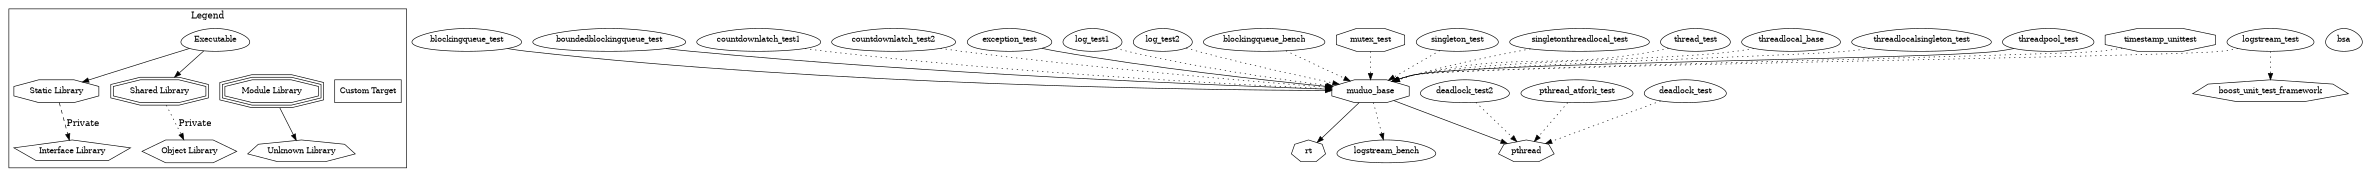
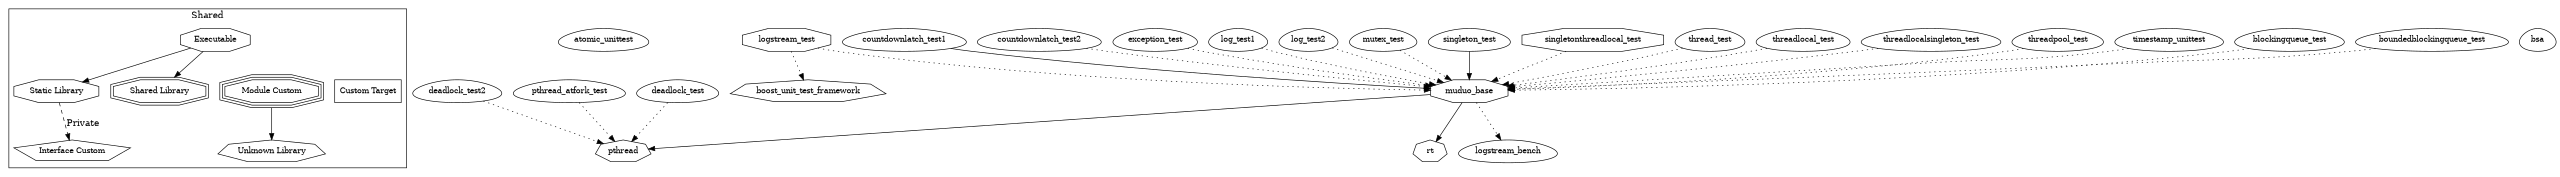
cluster "Legend": label "Legend" -> "Shared"
node "Executable": shape egg -> octagon
node "atomic_unittest": added
node "blockingqueue_bench": removed
node "mutex_test": shape octagon -> egg
node "singletonthreadlocal_test": shape egg -> octagon
node "threadlocal_base": label "threadlocal_base" -> "threadlocal_test"
node "timestamp_unittest": shape octagon -> egg
node "logstream_test": shape egg -> octagon
edge "threadpool_test" -> "muduo_base": style solid -> dotted
edge "singleton_test" -> "muduo_base": style dotted -> solid
edge "exception_test" -> "muduo_base": style solid -> dotted
edge "countdownlatch_test1" -> "muduo_base": style dotted -> solid
edge "boundedblockingqueue_test" -> "muduo_base": style solid -> dotted
edge "blockingqueue_test" -> "muduo_base": style solid -> dotted
node "Module Library": label "Module Library" -> "Module Custom"
node "Interface Library": label "Interface Library" -> "Interface Custom"
node "Object Library": removed
